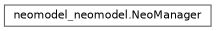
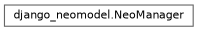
node "neomodel_neomodel.NeoManager": label "neomodel_neomodel.NeoManager" -> "django_neomodel.NeoManager"
